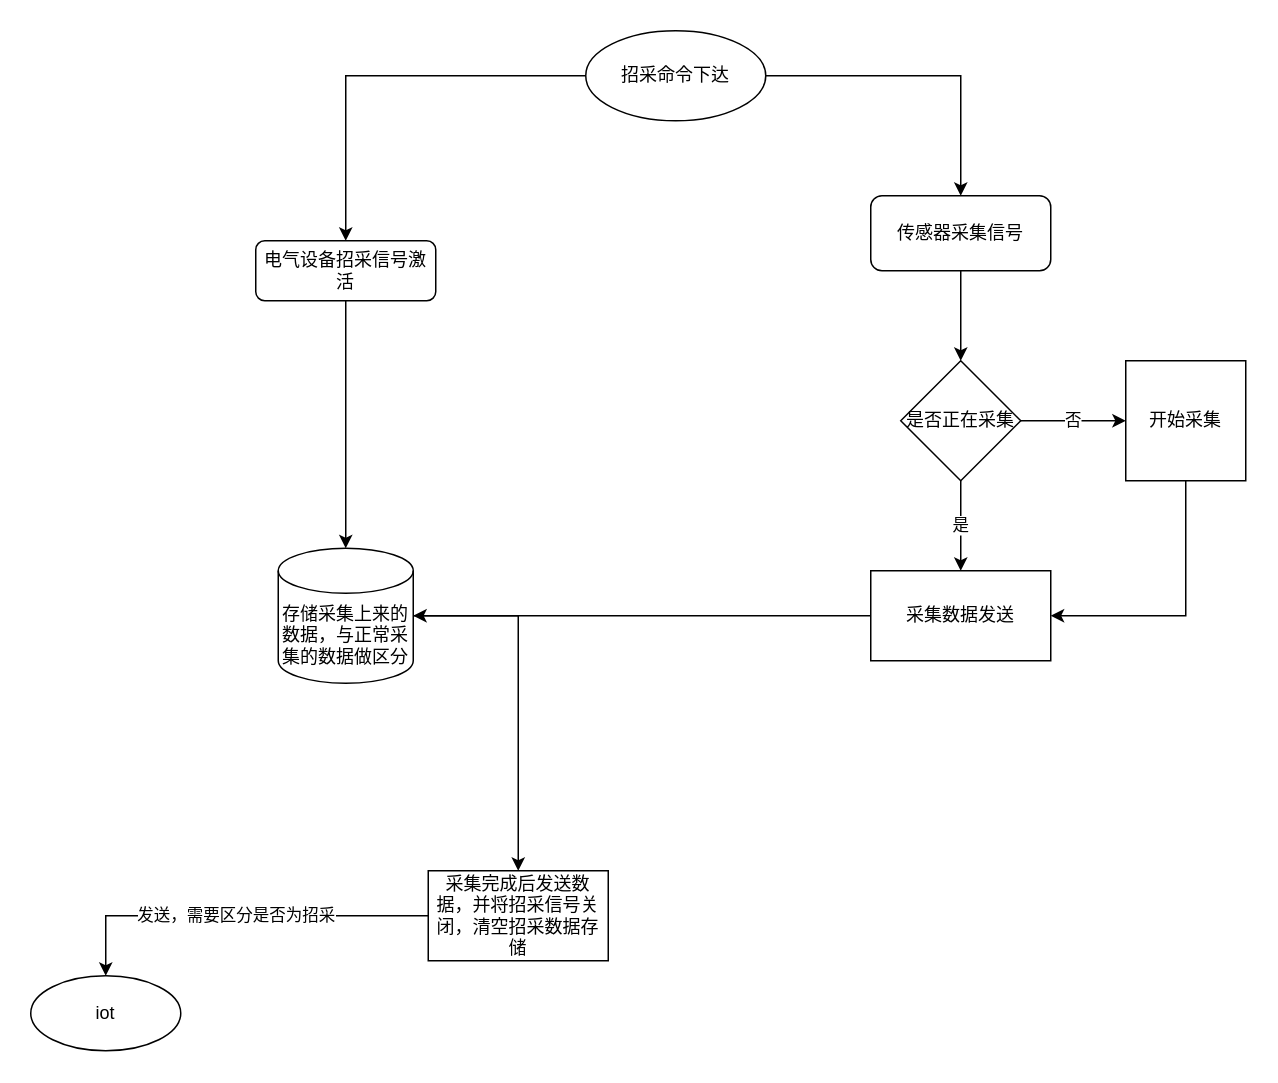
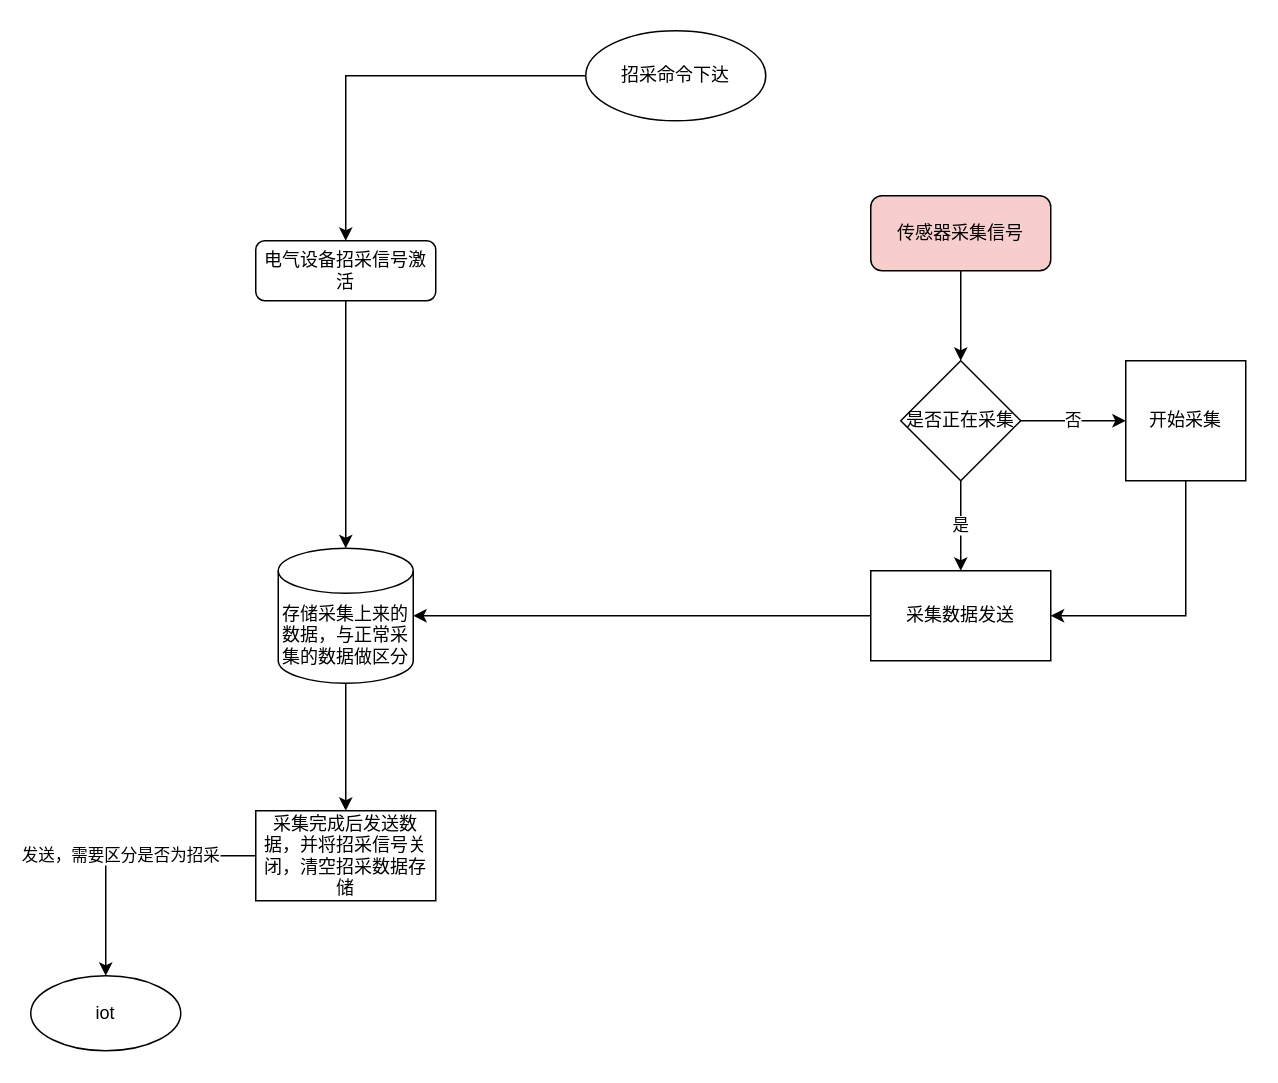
edge "招采命令下达" -> "传感器采集信号": removed
node "传感器采集信号": fillcolor #ffffff -> #f8cecc
node "采集完成后发送数据，并将招采信号关闭，清空招采数据存储": moved (518, 916) -> (346, 856)
